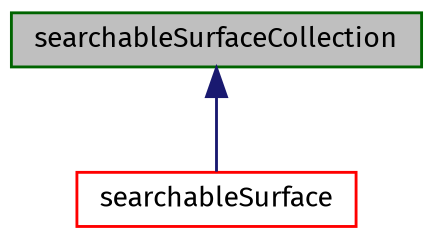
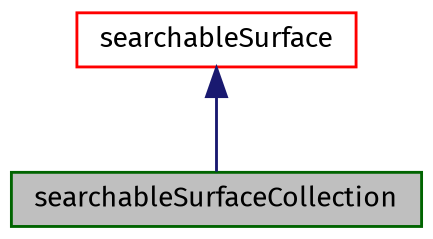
edge "searchableSurface" -> "searchableSurfaceCollection": reversed
